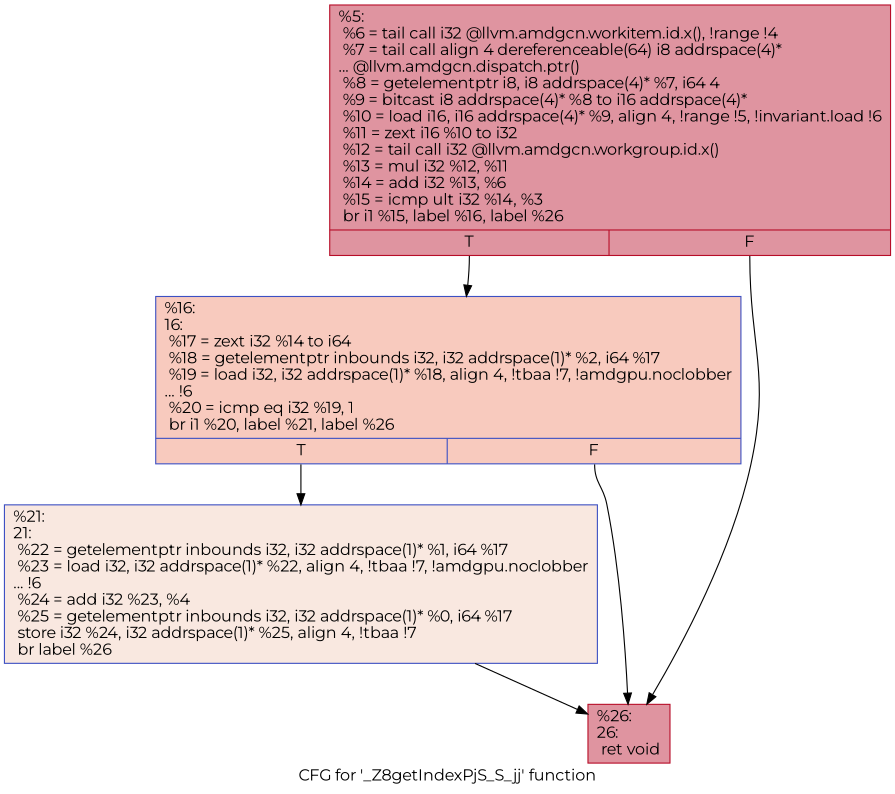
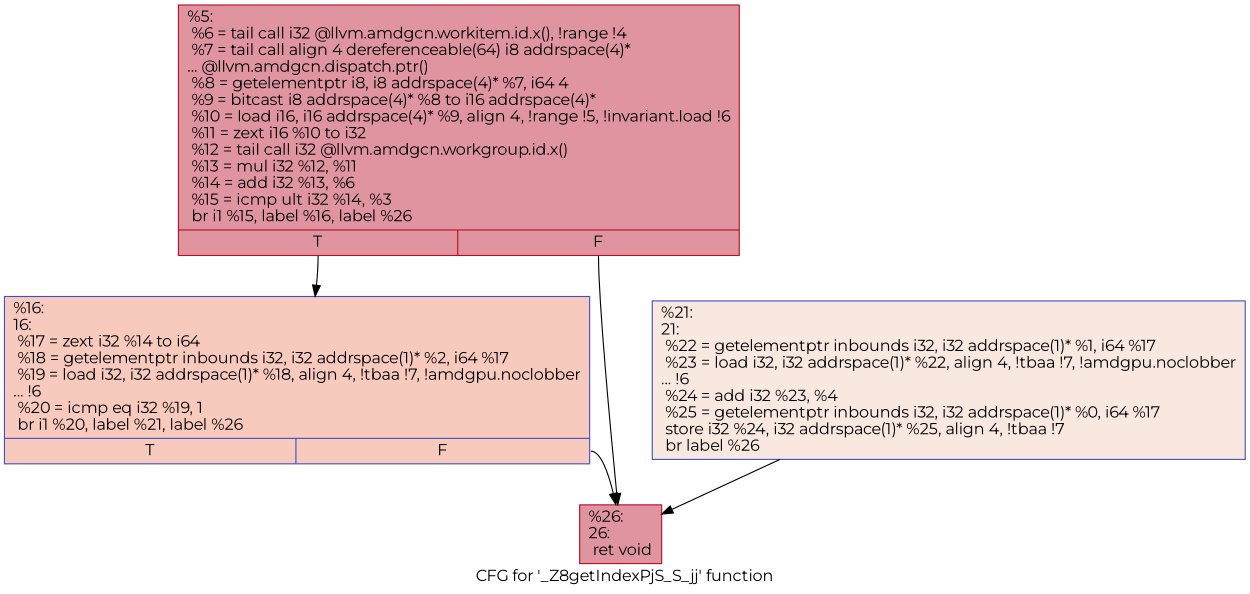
edge "%16:" -> "%21:": removed
